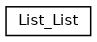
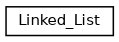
node "List_List": label "List_List" -> "Linked_List"
